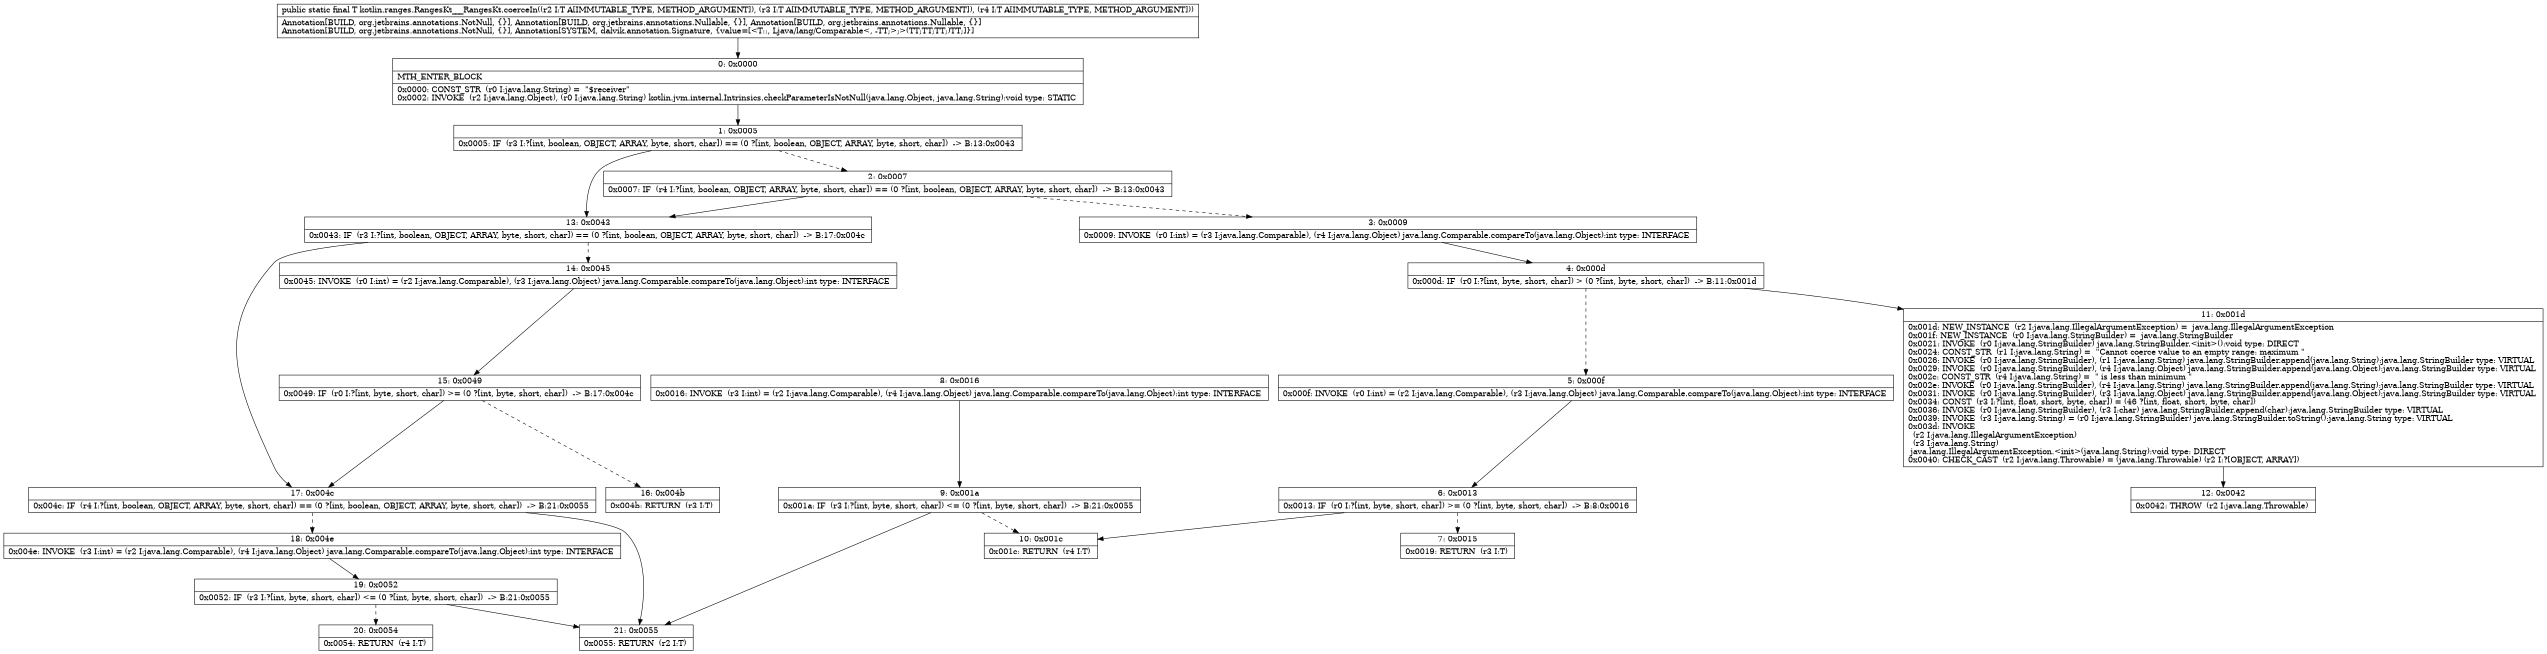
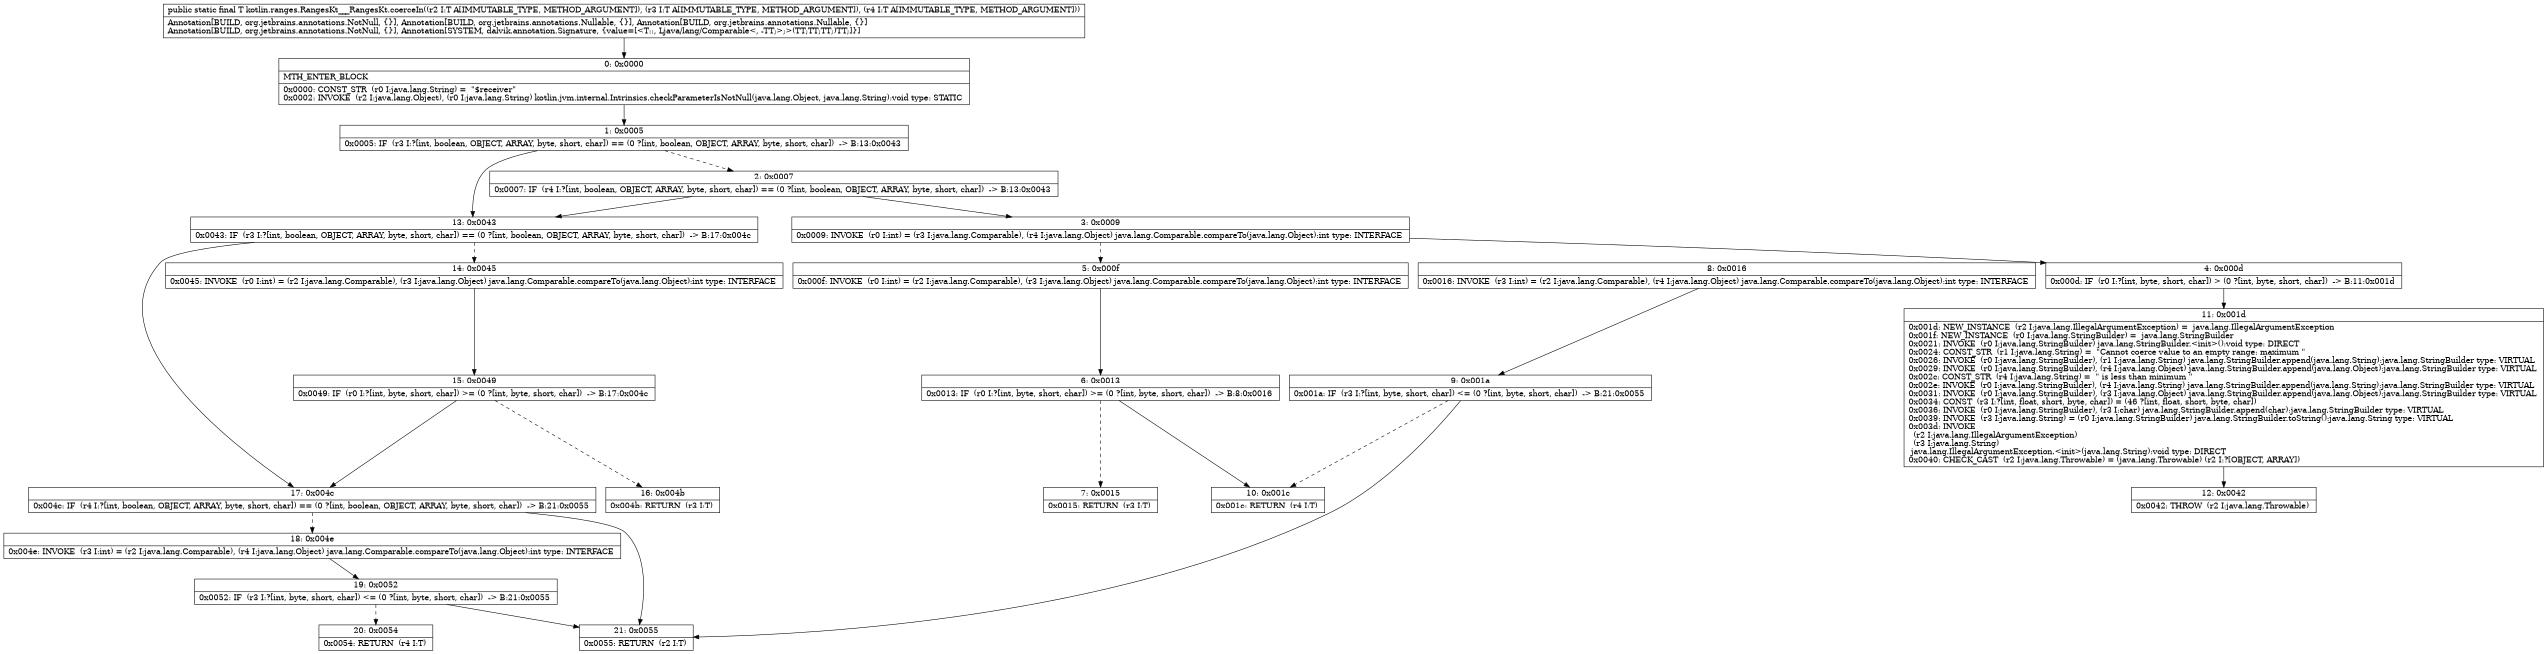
edge "2: 0x0007" -> "3: 0x0009": style dashed -> solid
edge "4: 0x000d" -> "5: 0x000f": now "3: 0x0009" -> "5: 0x000f"
node "7: 0x0015": text "0x0019: RETURN  (r3 I:T)" -> "0x0015: RETURN  (r3 I:T)"
